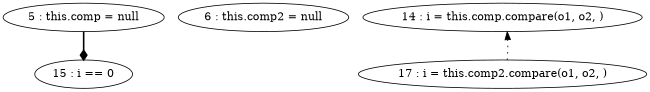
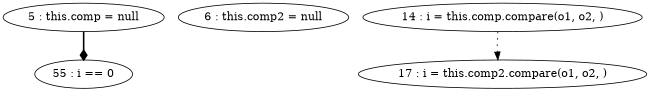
edge "17 : i = this.comp2.compare(o1, o2, )" -> "14 : i = this.comp.compare(o1, o2, )": reversed
node "15 : i == 0": label "15 : i == 0" -> "55 : i == 0"
